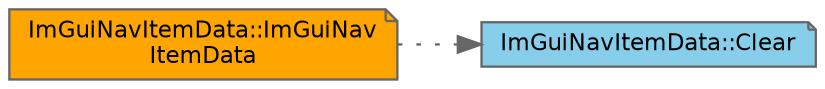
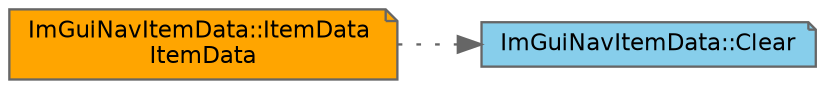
node "ImGuiNavItemData::ImGuiNav ItemData": label "ImGuiNavItemData::ImGuiNav ItemData" -> "ImGuiNavItemData::ItemData ItemData"
